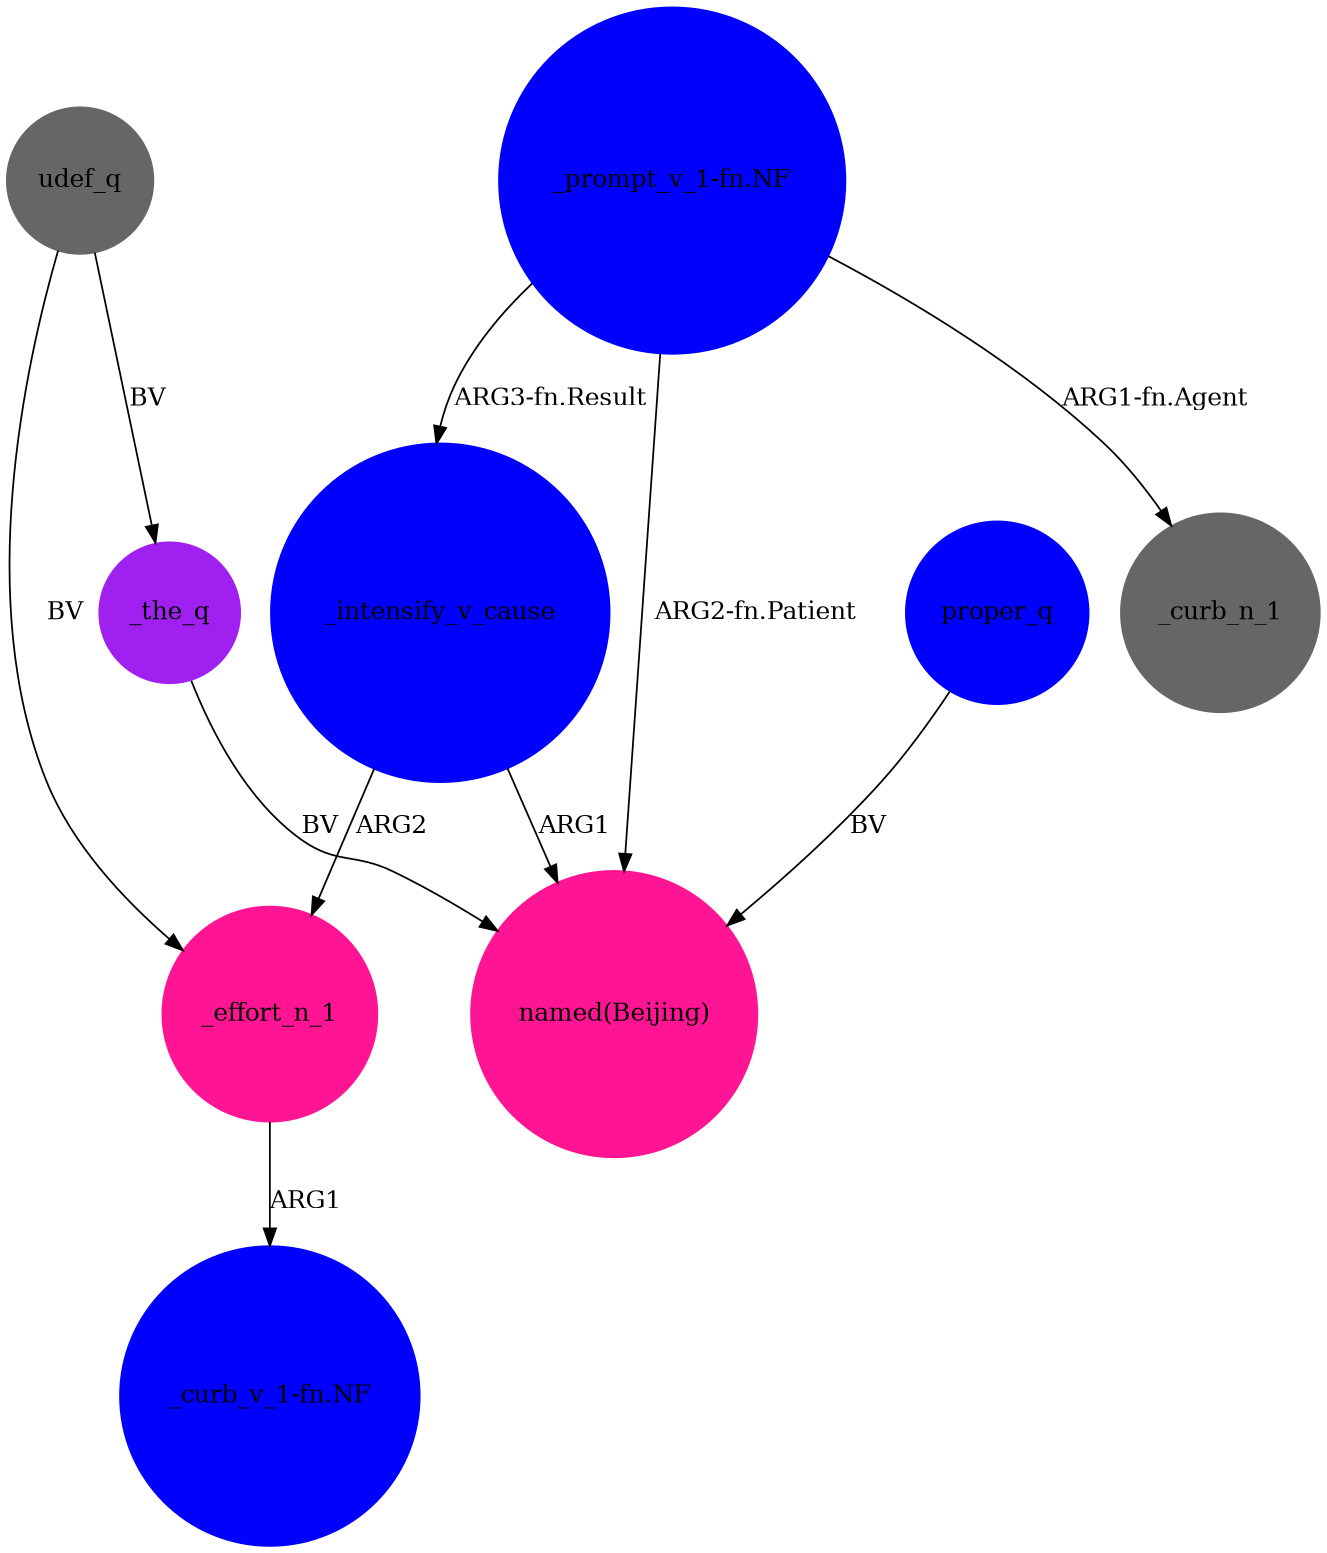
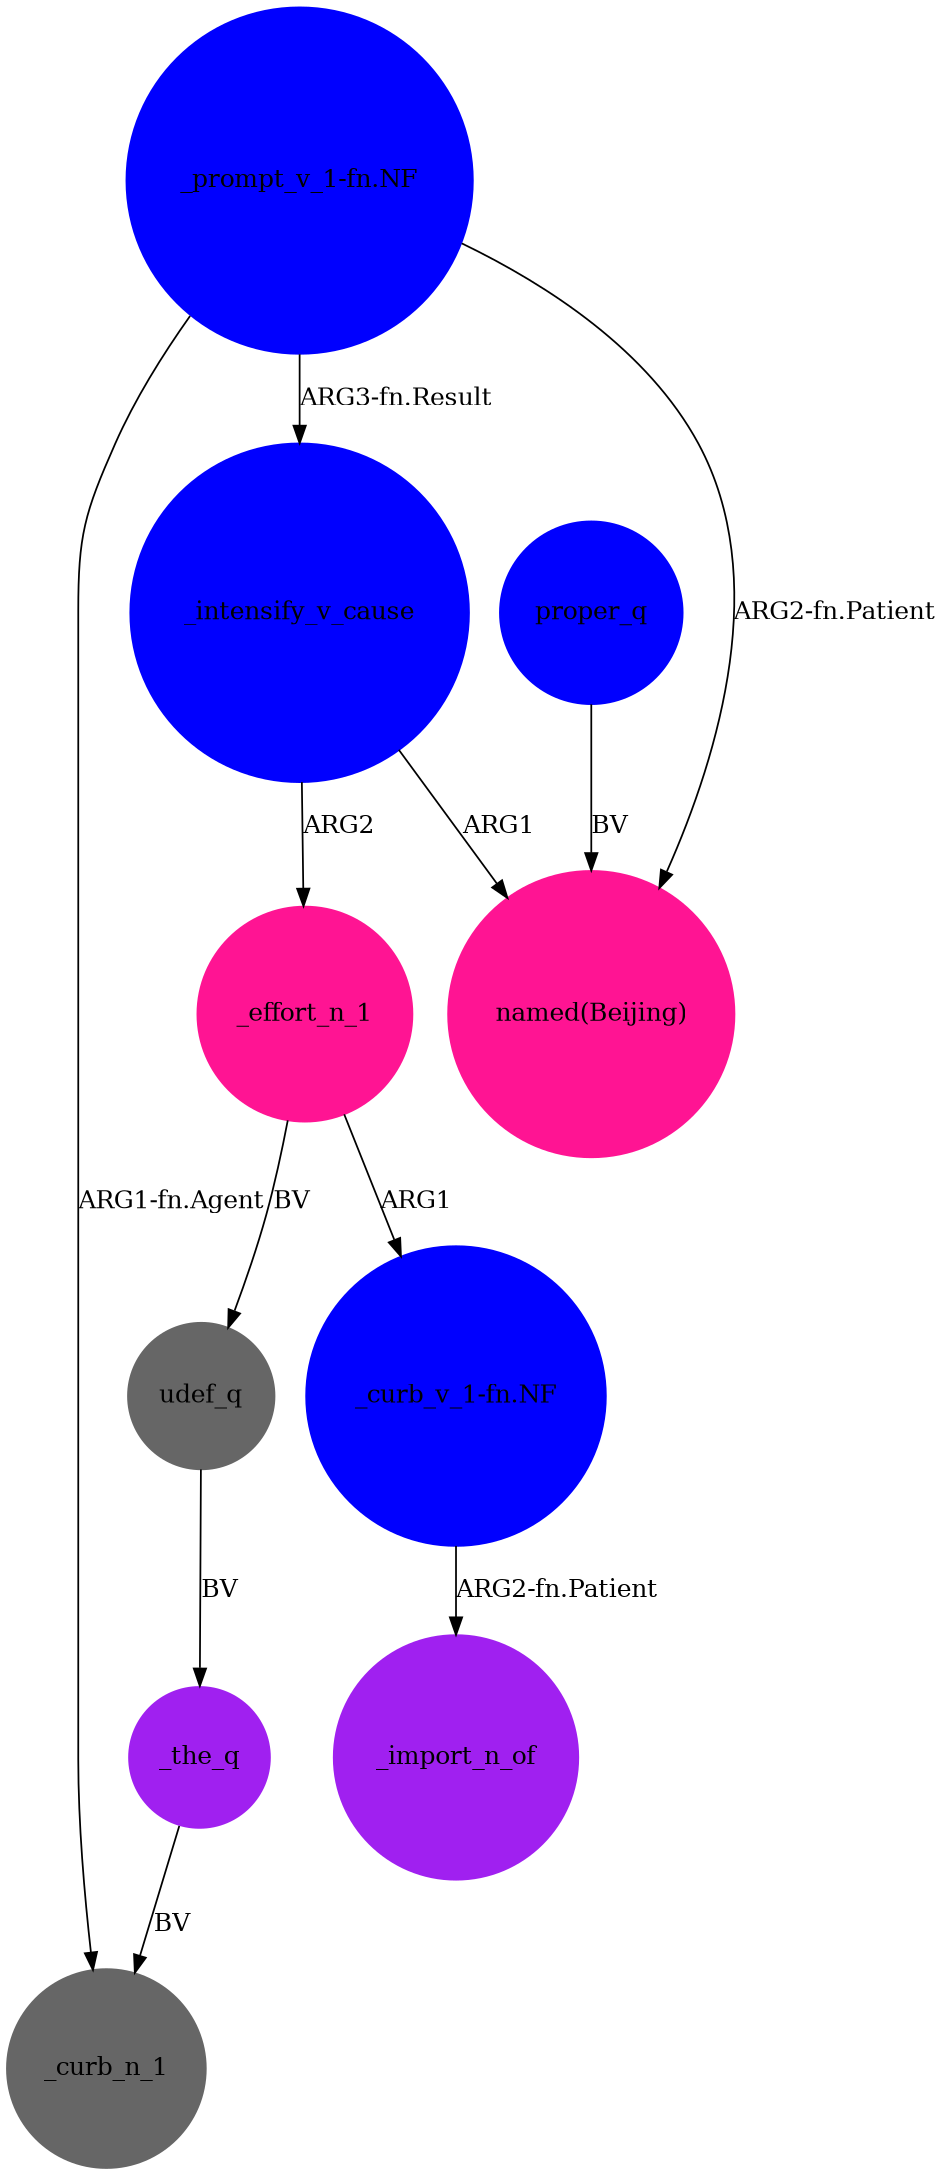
edge "udef_q" -> "_effort_n_1": reversed
edge "_the_q" -> "named(Beijing)": now "_the_q" -> "_curb_n_1"
node "_import_n_of": added
